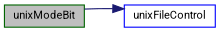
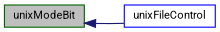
edge "unixModeBit" -> "unixFileControl": reversed
